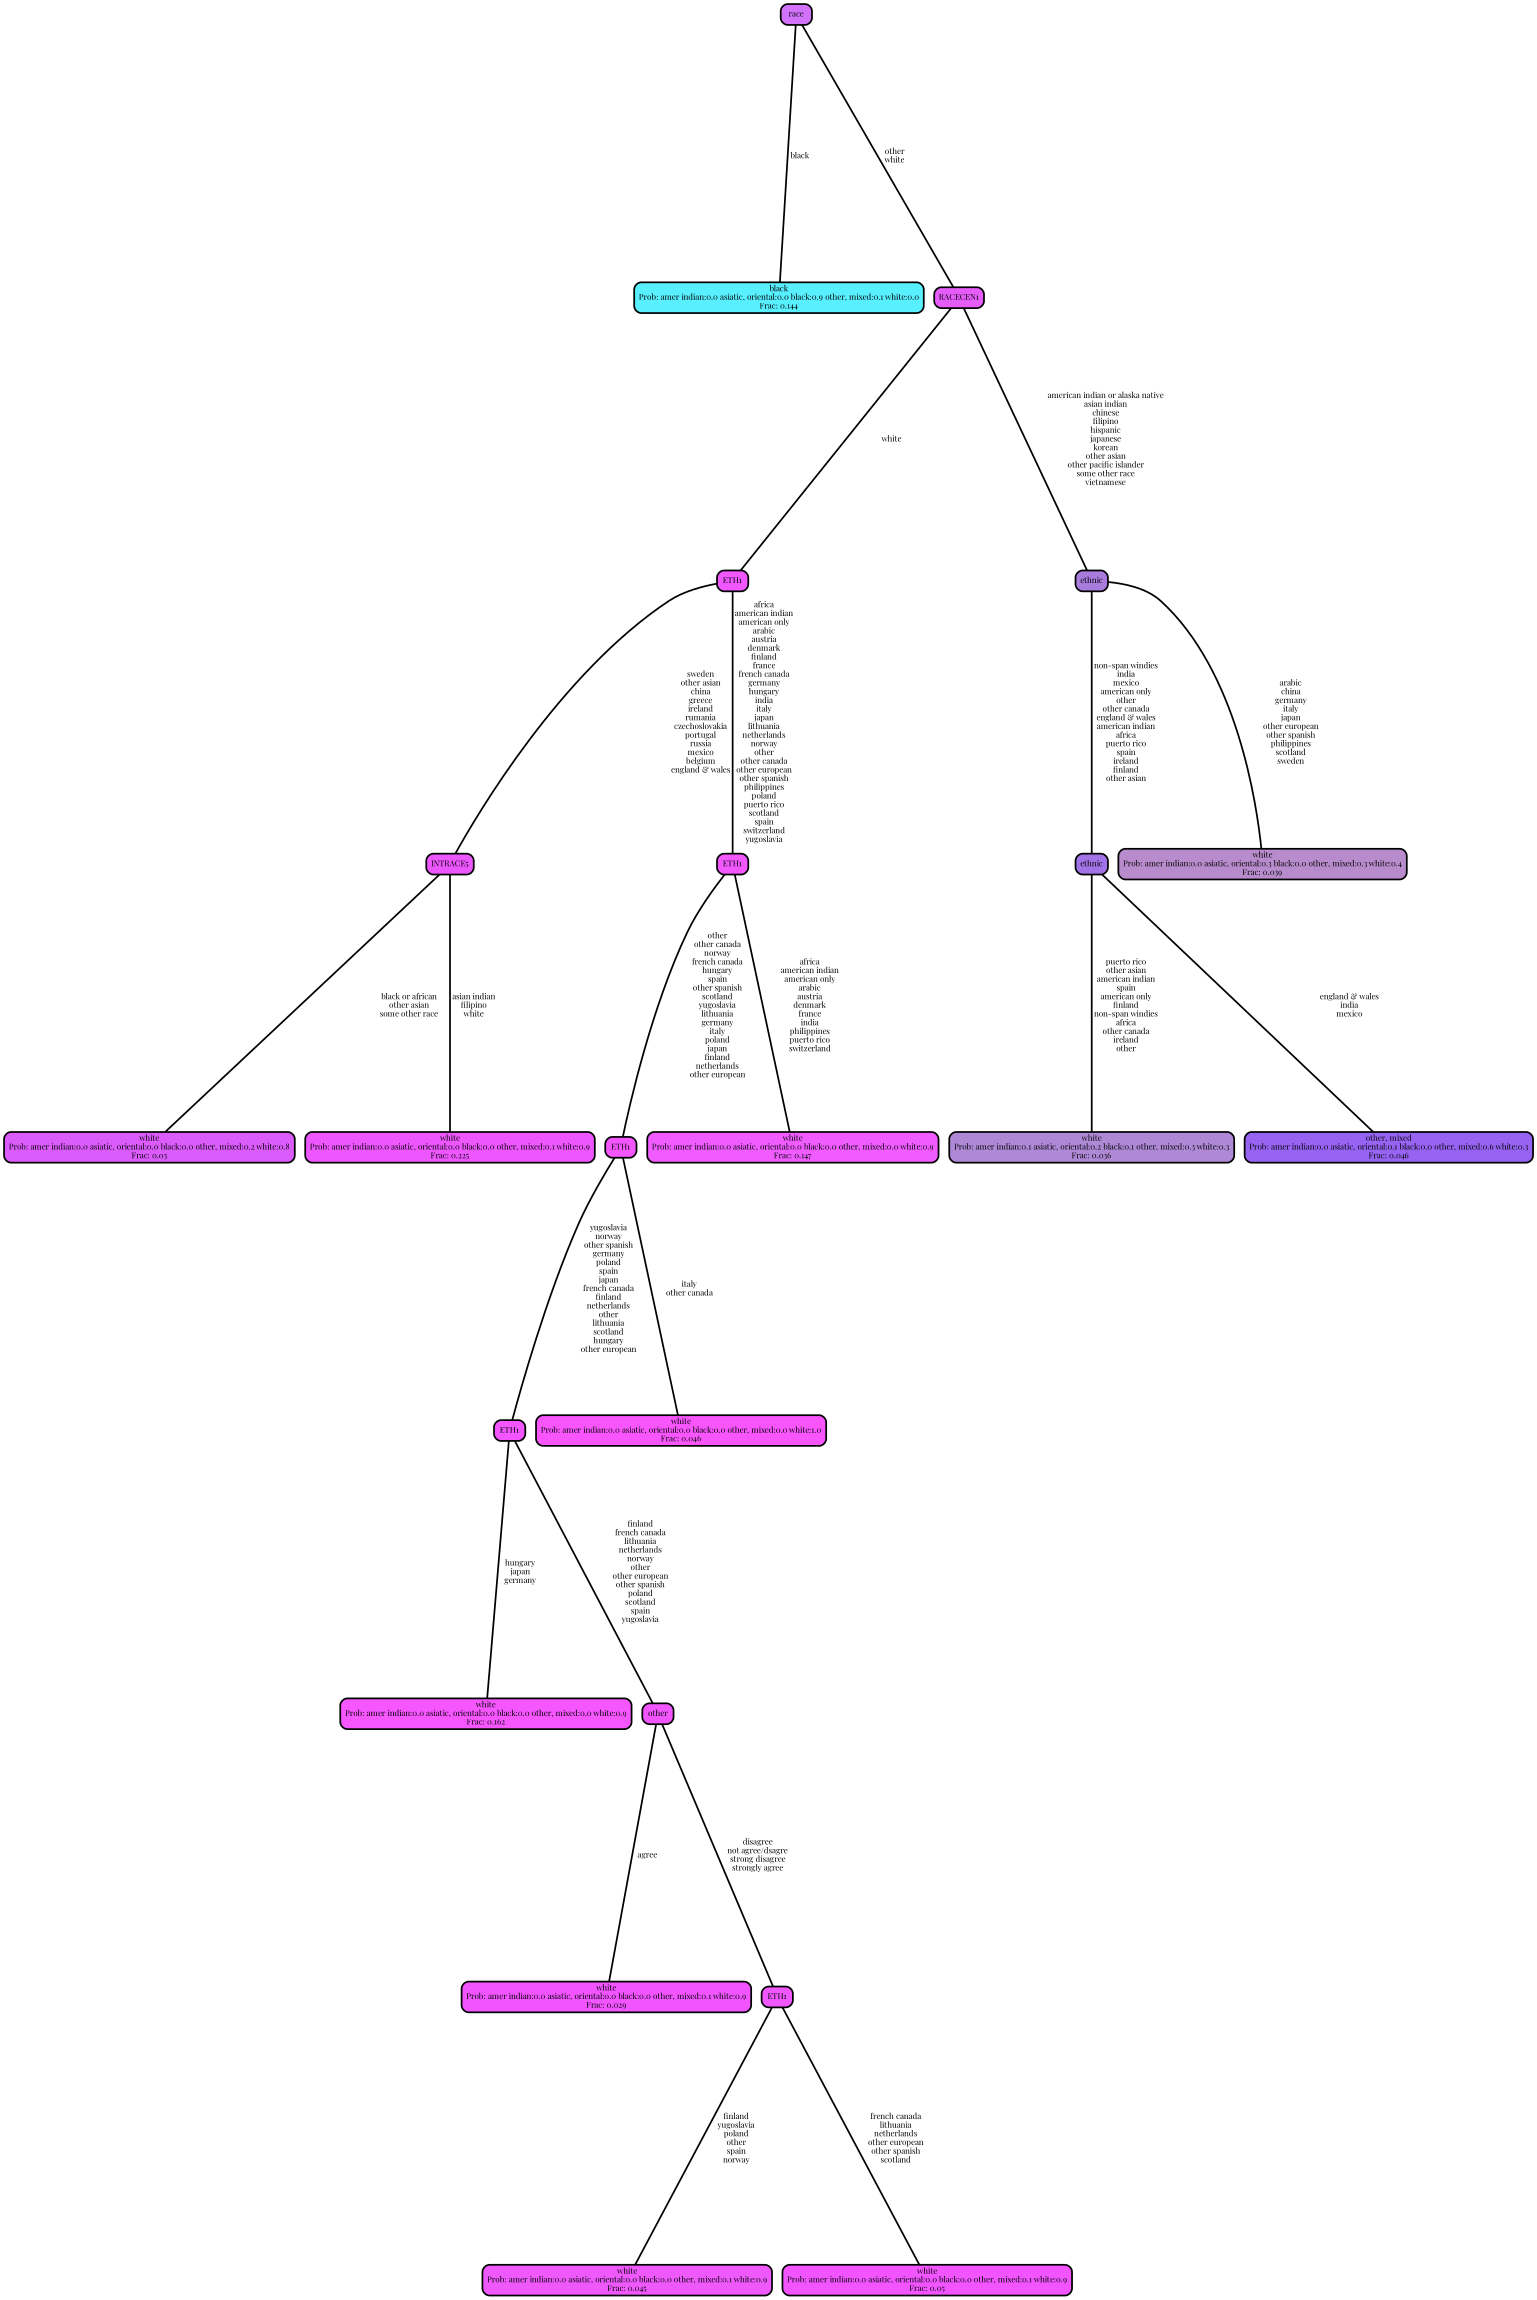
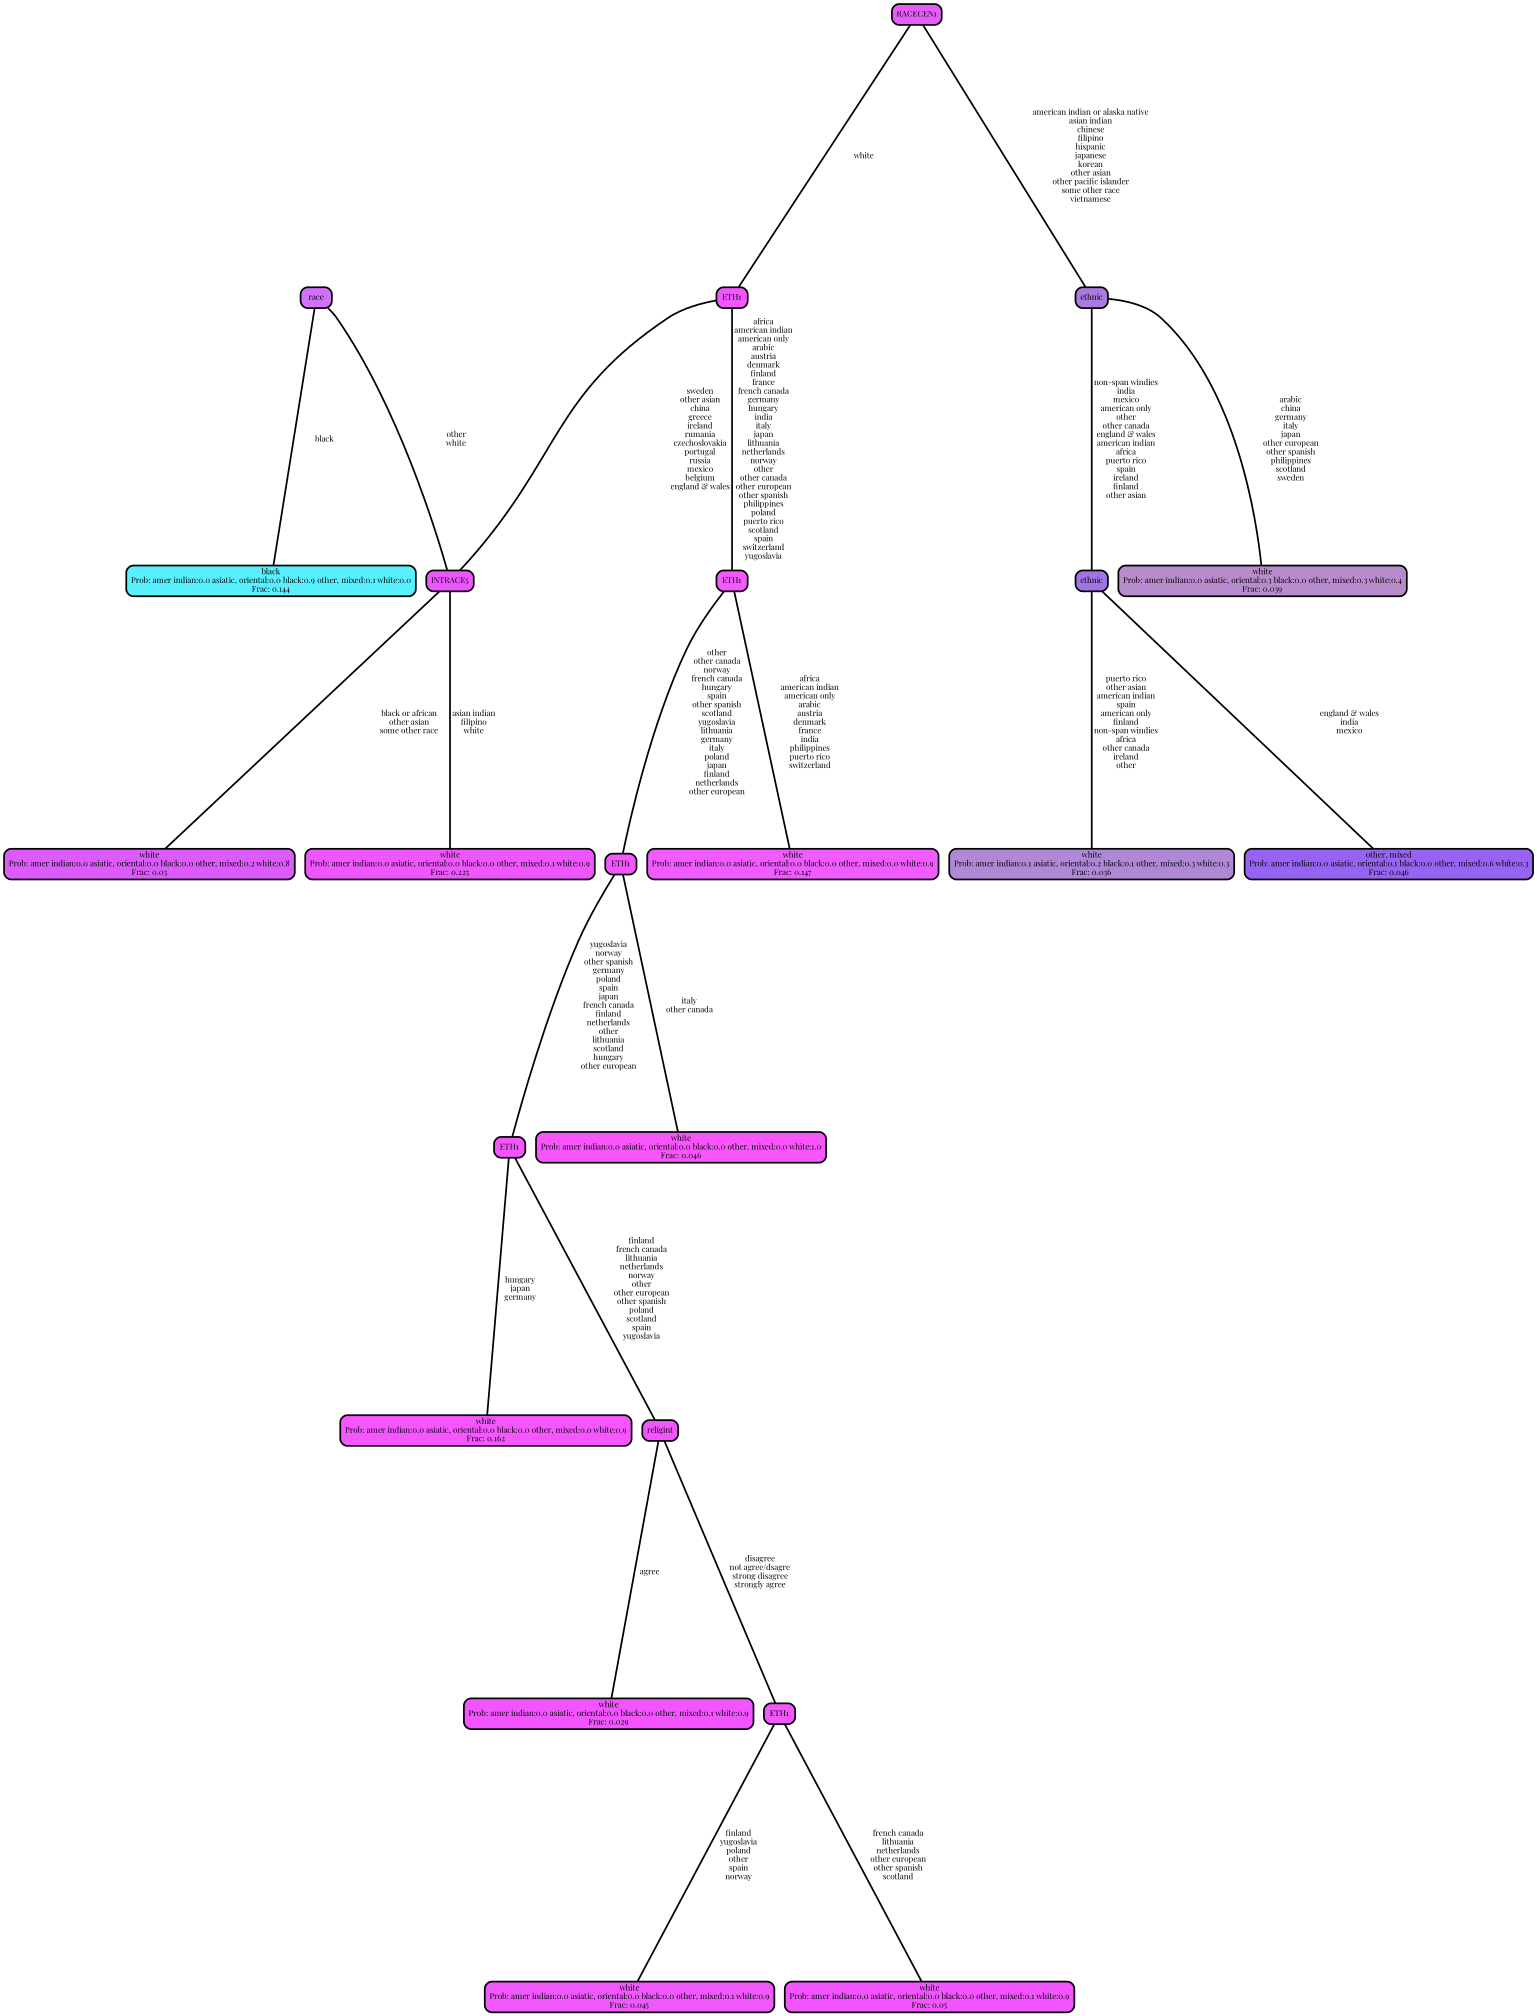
edge "race" -- "RACECEN1": now "race" -- "INTRACE5"
node "other": label "other" -> "religint"
